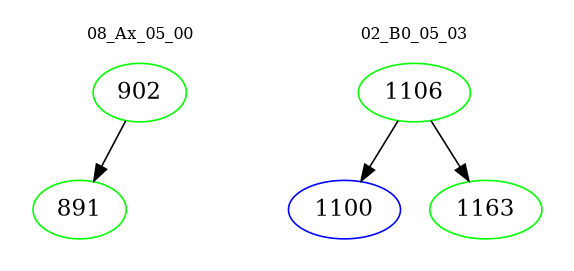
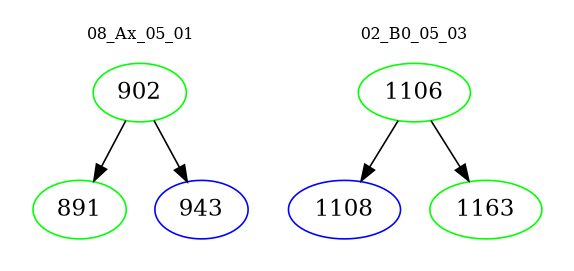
cluster "08_Ax_05_00": label "08_Ax_05_00" -> "08_Ax_05_01"
node "943": added
node "1100": label "1100" -> "1108"
